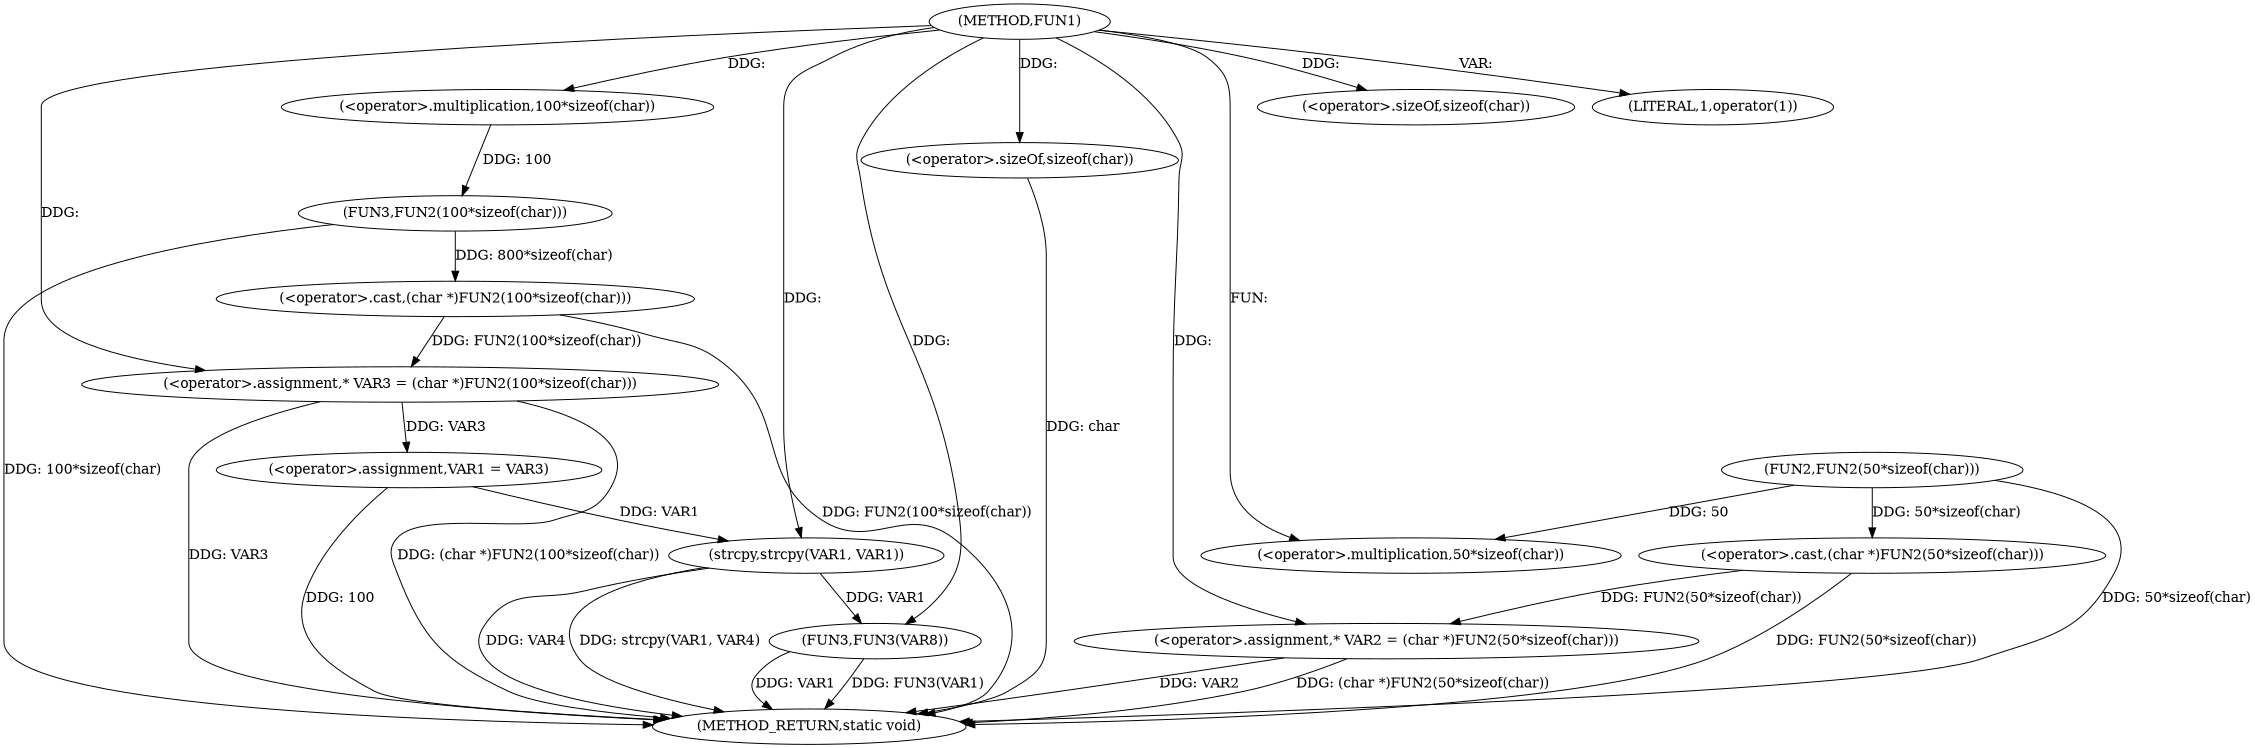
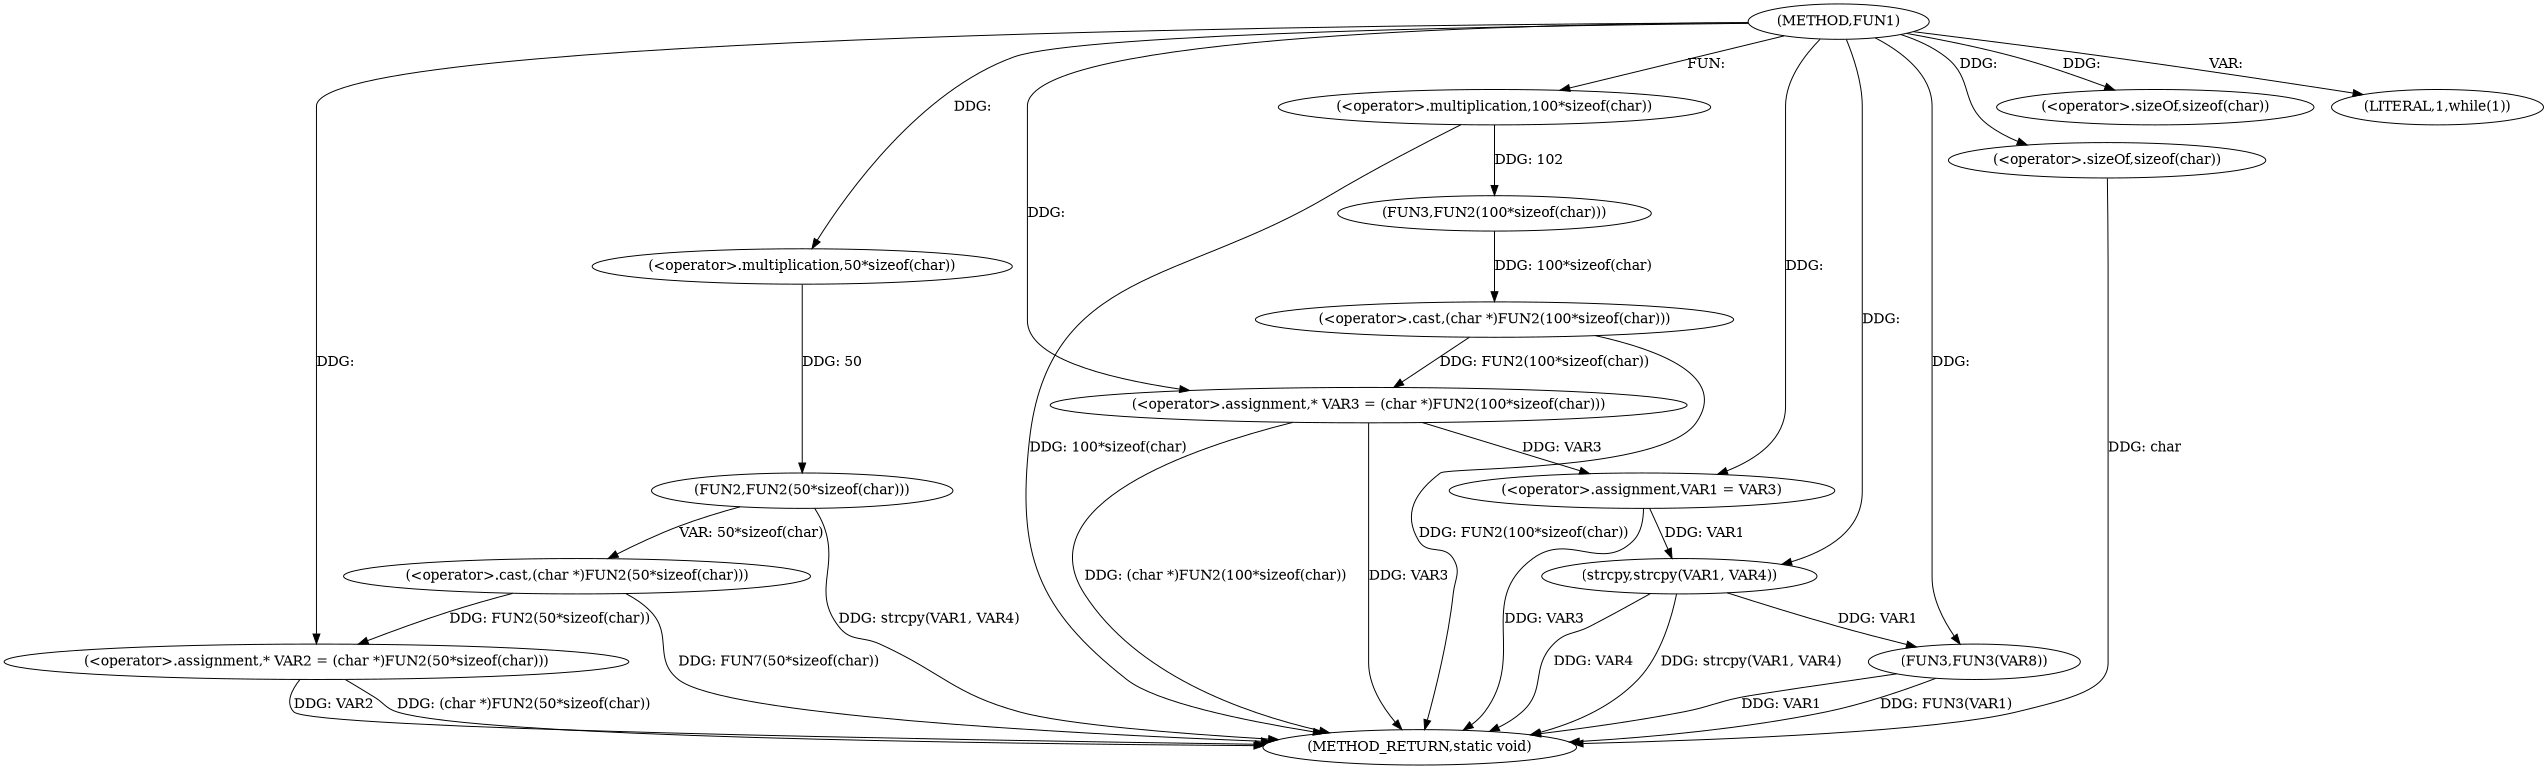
edge "(METHOD,FUN1)" -> "(<operator>.multiplication,100*sizeof(char))": label "DDG: " -> "FUN: "
node "(LITERAL,1,operator(1))": label "(LITERAL,1,operator(1))" -> "(LITERAL,1,while(1))"
edge "(<operator>.multiplication,100*sizeof(char))" -> "(FUN3,FUN2(100*sizeof(char)))": label "DDG: 100" -> "DDG: 102"
edge "(FUN3,FUN2(100*sizeof(char)))" -> "(<operator>.cast,(char *)FUN2(100*sizeof(char)))": label "DDG: 800*sizeof(char)" -> "DDG: 100*sizeof(char)"
edge "(METHOD,FUN1)" -> "(<operator>.assignment,VAR1 = VAR3)": added, label "DDG:"
edge "(METHOD,FUN1)" -> "(<operator>.multiplication,50*sizeof(char))": label "FUN: " -> "DDG: "
edge "(FUN2,FUN2(50*sizeof(char)))" -> "(<operator>.multiplication,50*sizeof(char))": reversed
edge "(FUN2,FUN2(50*sizeof(char)))" -> "(<operator>.cast,(char *)FUN2(50*sizeof(char)))": label "DDG: 50*sizeof(char)" -> "VAR: 50*sizeof(char)"
node "(strcpy,strcpy(VAR1, VAR1))": label "(strcpy,strcpy(VAR1, VAR1))" -> "(strcpy,strcpy(VAR1, VAR4))"
edge "(<operator>.assignment,VAR1 = VAR3)" -> "(METHOD_RETURN,static void)": label "DDG: 100" -> "DDG: VAR3"
edge "(FUN2,FUN2(50*sizeof(char)))" -> "(METHOD_RETURN,static void)": label "DDG: 50*sizeof(char)" -> "DDG: strcpy(VAR1, VAR4)"
edge "(FUN3,FUN2(100*sizeof(char)))" -> "(METHOD_RETURN,static void)": now "(<operator>.multiplication,100*sizeof(char))" -> "(METHOD_RETURN,static void)"
edge "(<operator>.cast,(char *)FUN2(50*sizeof(char)))" -> "(METHOD_RETURN,static void)": label "DDG: FUN2(50*sizeof(char))" -> "DDG: FUN7(50*sizeof(char))"
